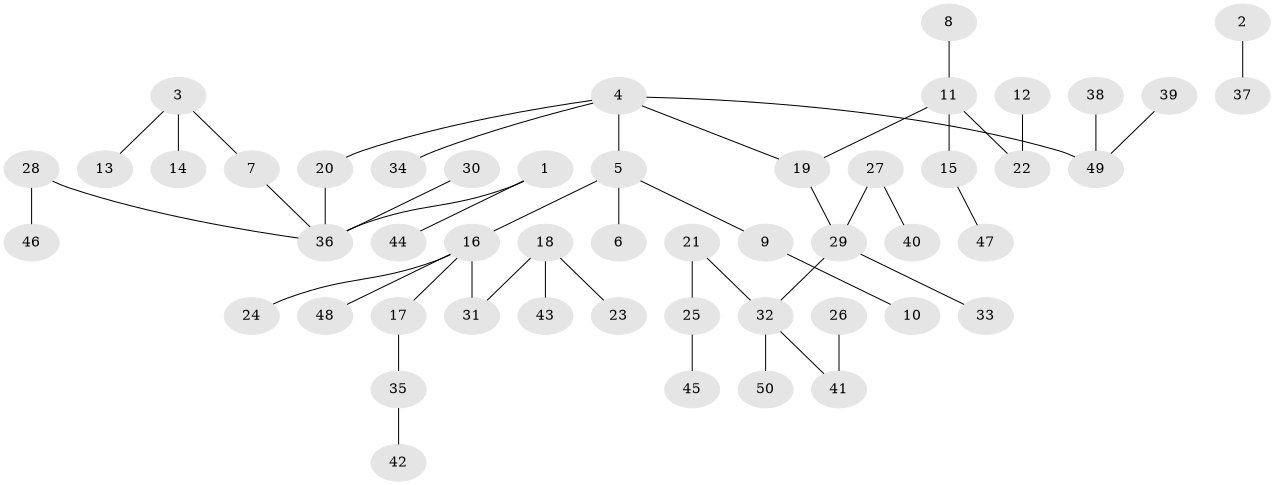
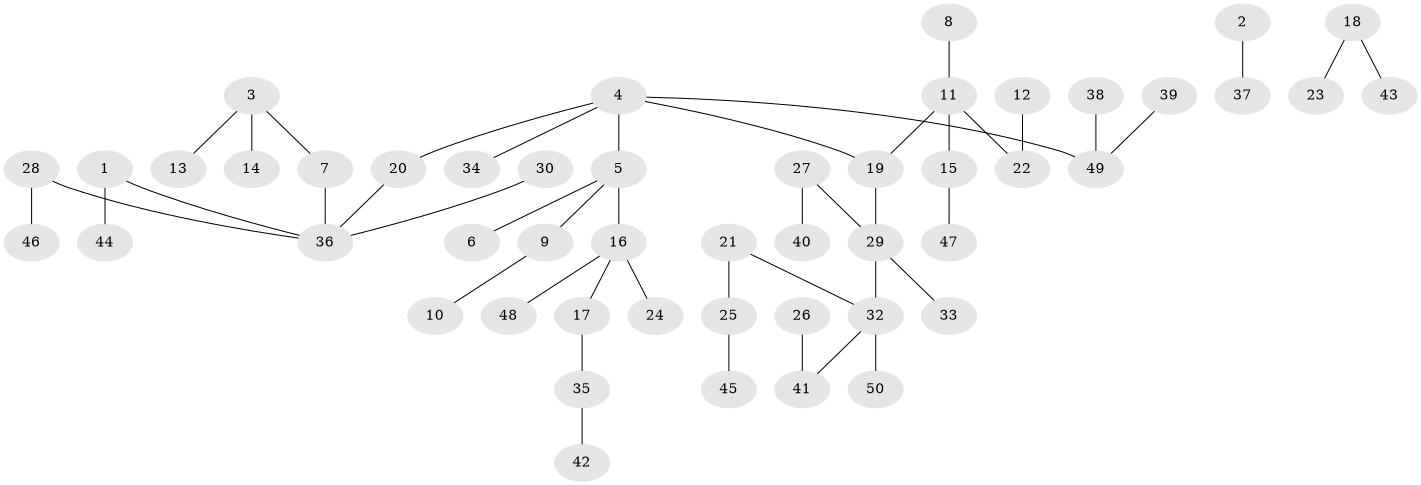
node "31": removed
